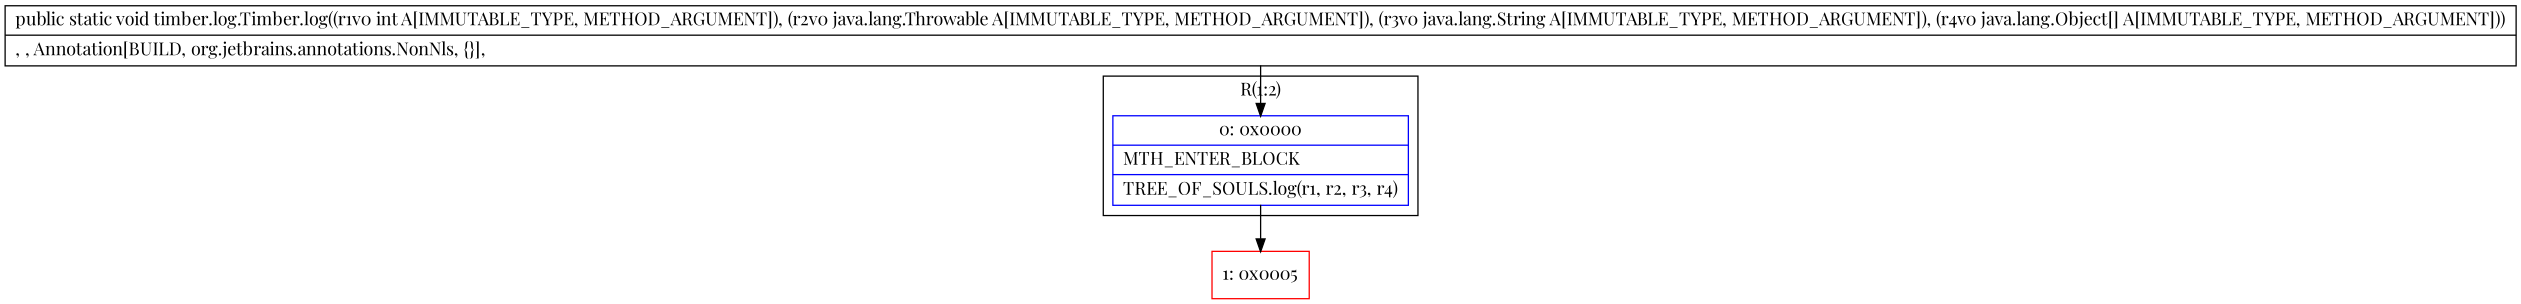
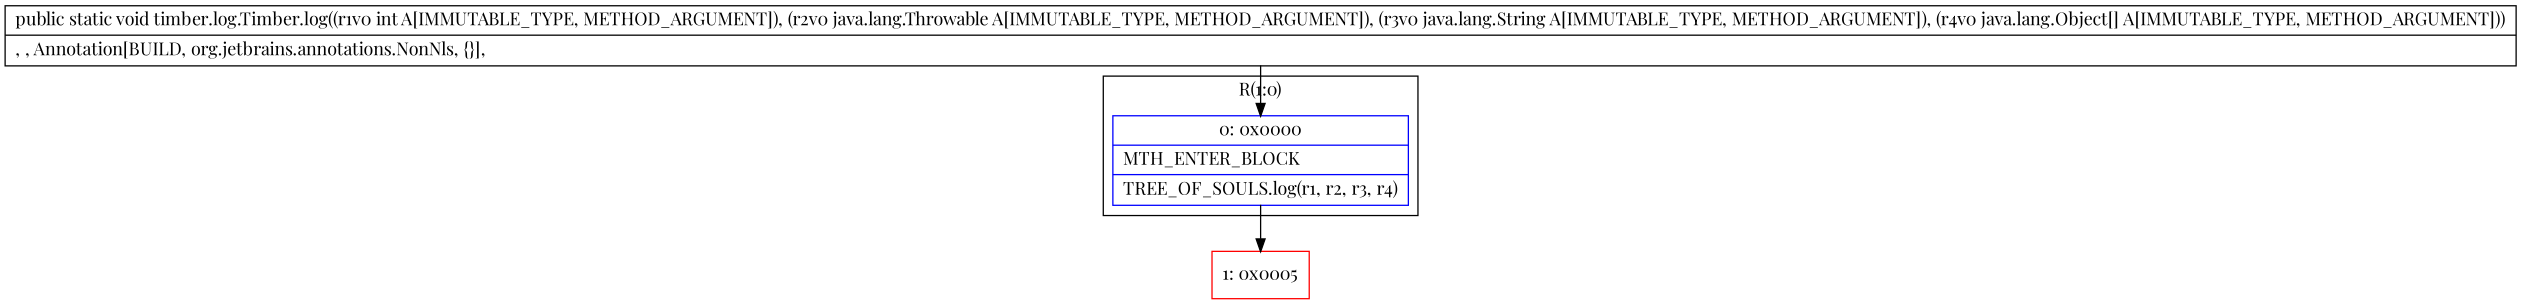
cluster "R(1:2)": label "R(1:2)" -> "R(1:0)"
